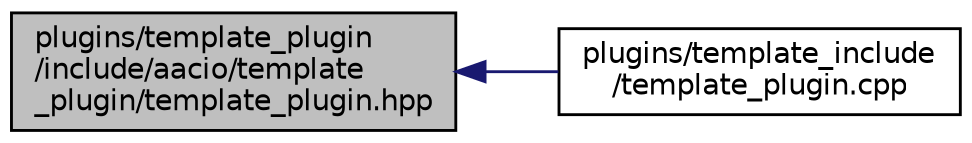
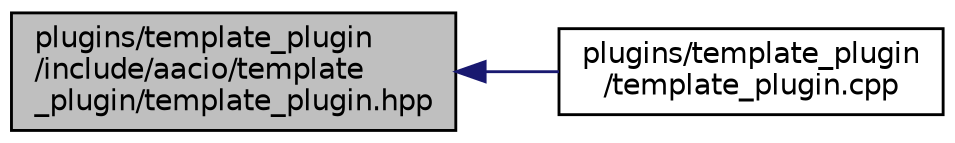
node "plugins/template_include /template_plugin.cpp": label "plugins/template_include /template_plugin.cpp" -> "plugins/template_plugin /template_plugin.cpp"
